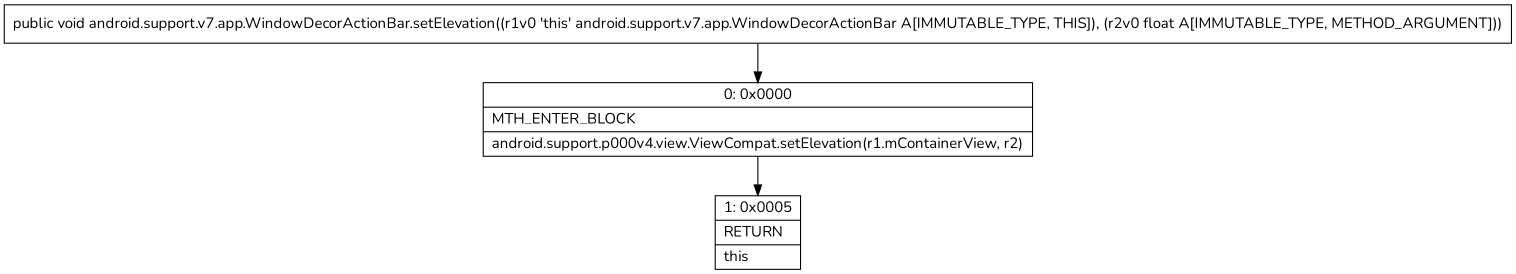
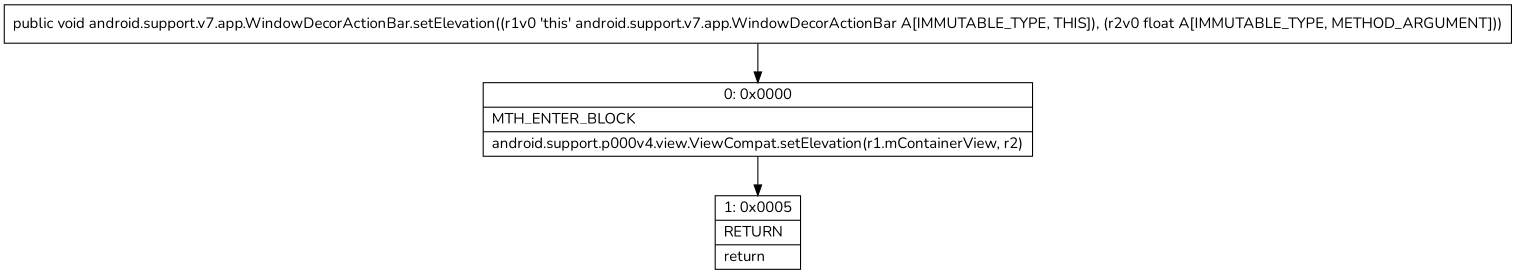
node "1: 0x0005": text "this" -> "return"
